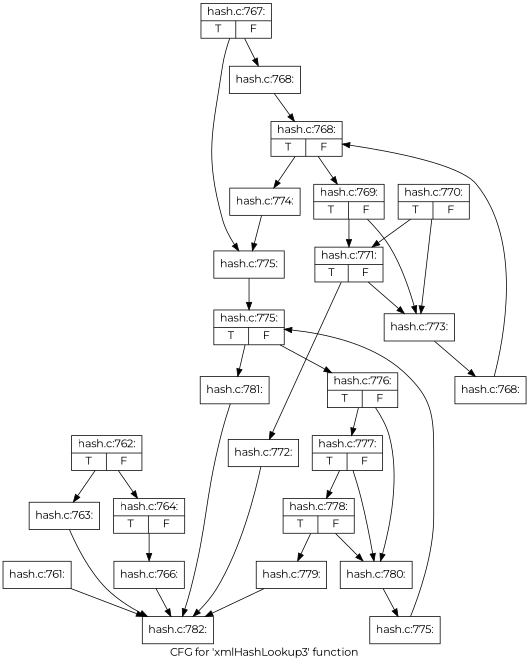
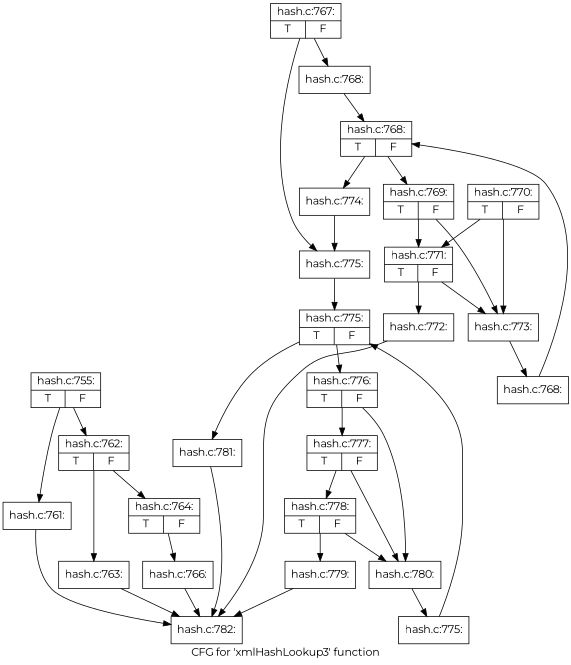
node "hash.c:755:": added
